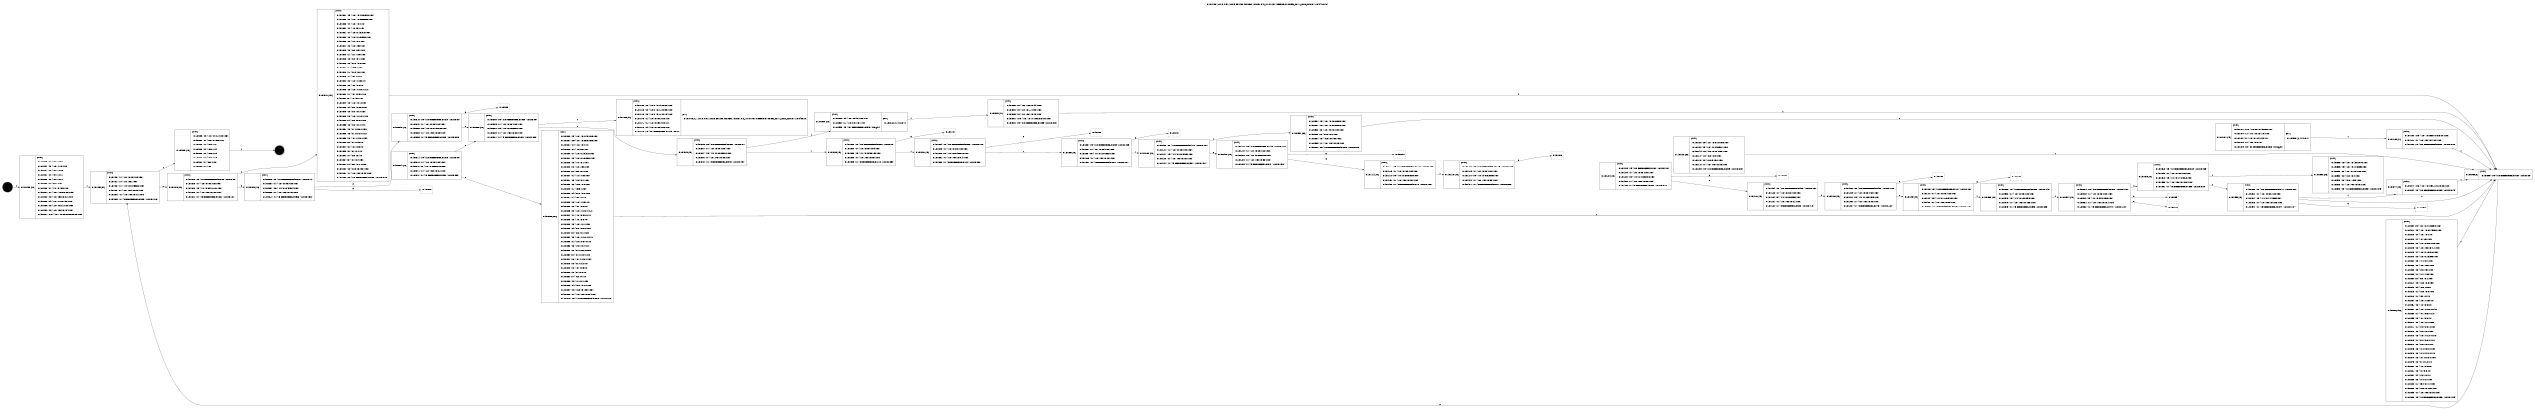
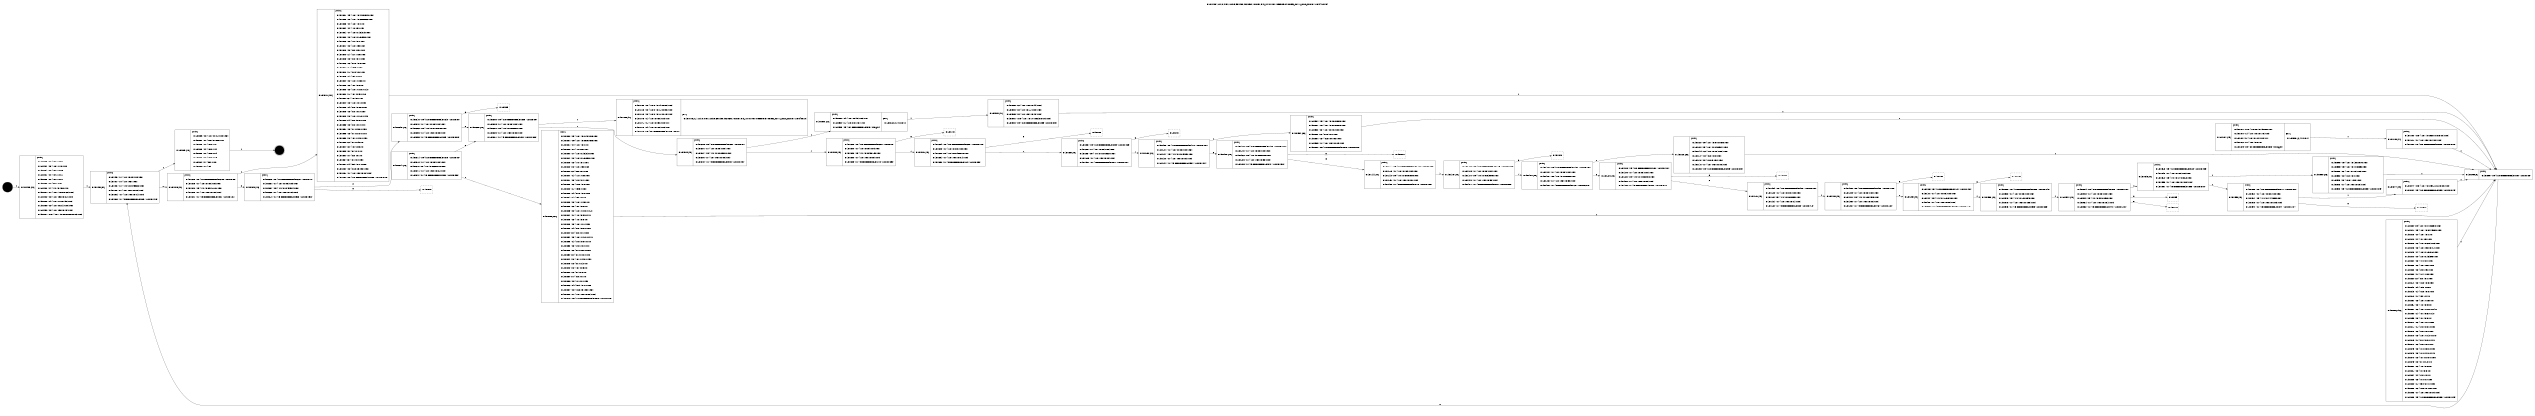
node "0x40147c [28]": added
edge "0x40155c [28]" -> "0x401ae5 [5]": now "0x4015e0 [30]" -> "0x401ae5 [5]"
